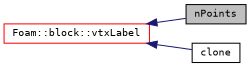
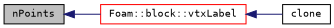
edge "nPoints" -> "Foam::block::vtxLabel": reversed
